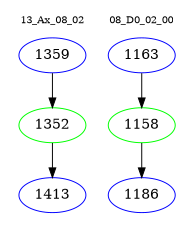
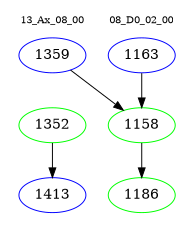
cluster "13_Ax_08_02": label "13_Ax_08_02" -> "13_Ax_08_00"
edge "1359" -> "1352": now "1359" -> "1158"
node "1186": color blue -> green
